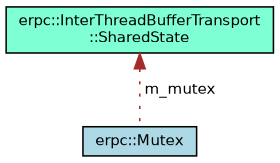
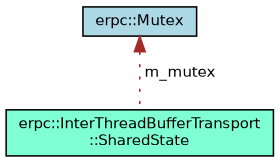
edge "erpc::Mutex" -> "erpc::InterThreadBufferTransport ::SharedState": reversed
